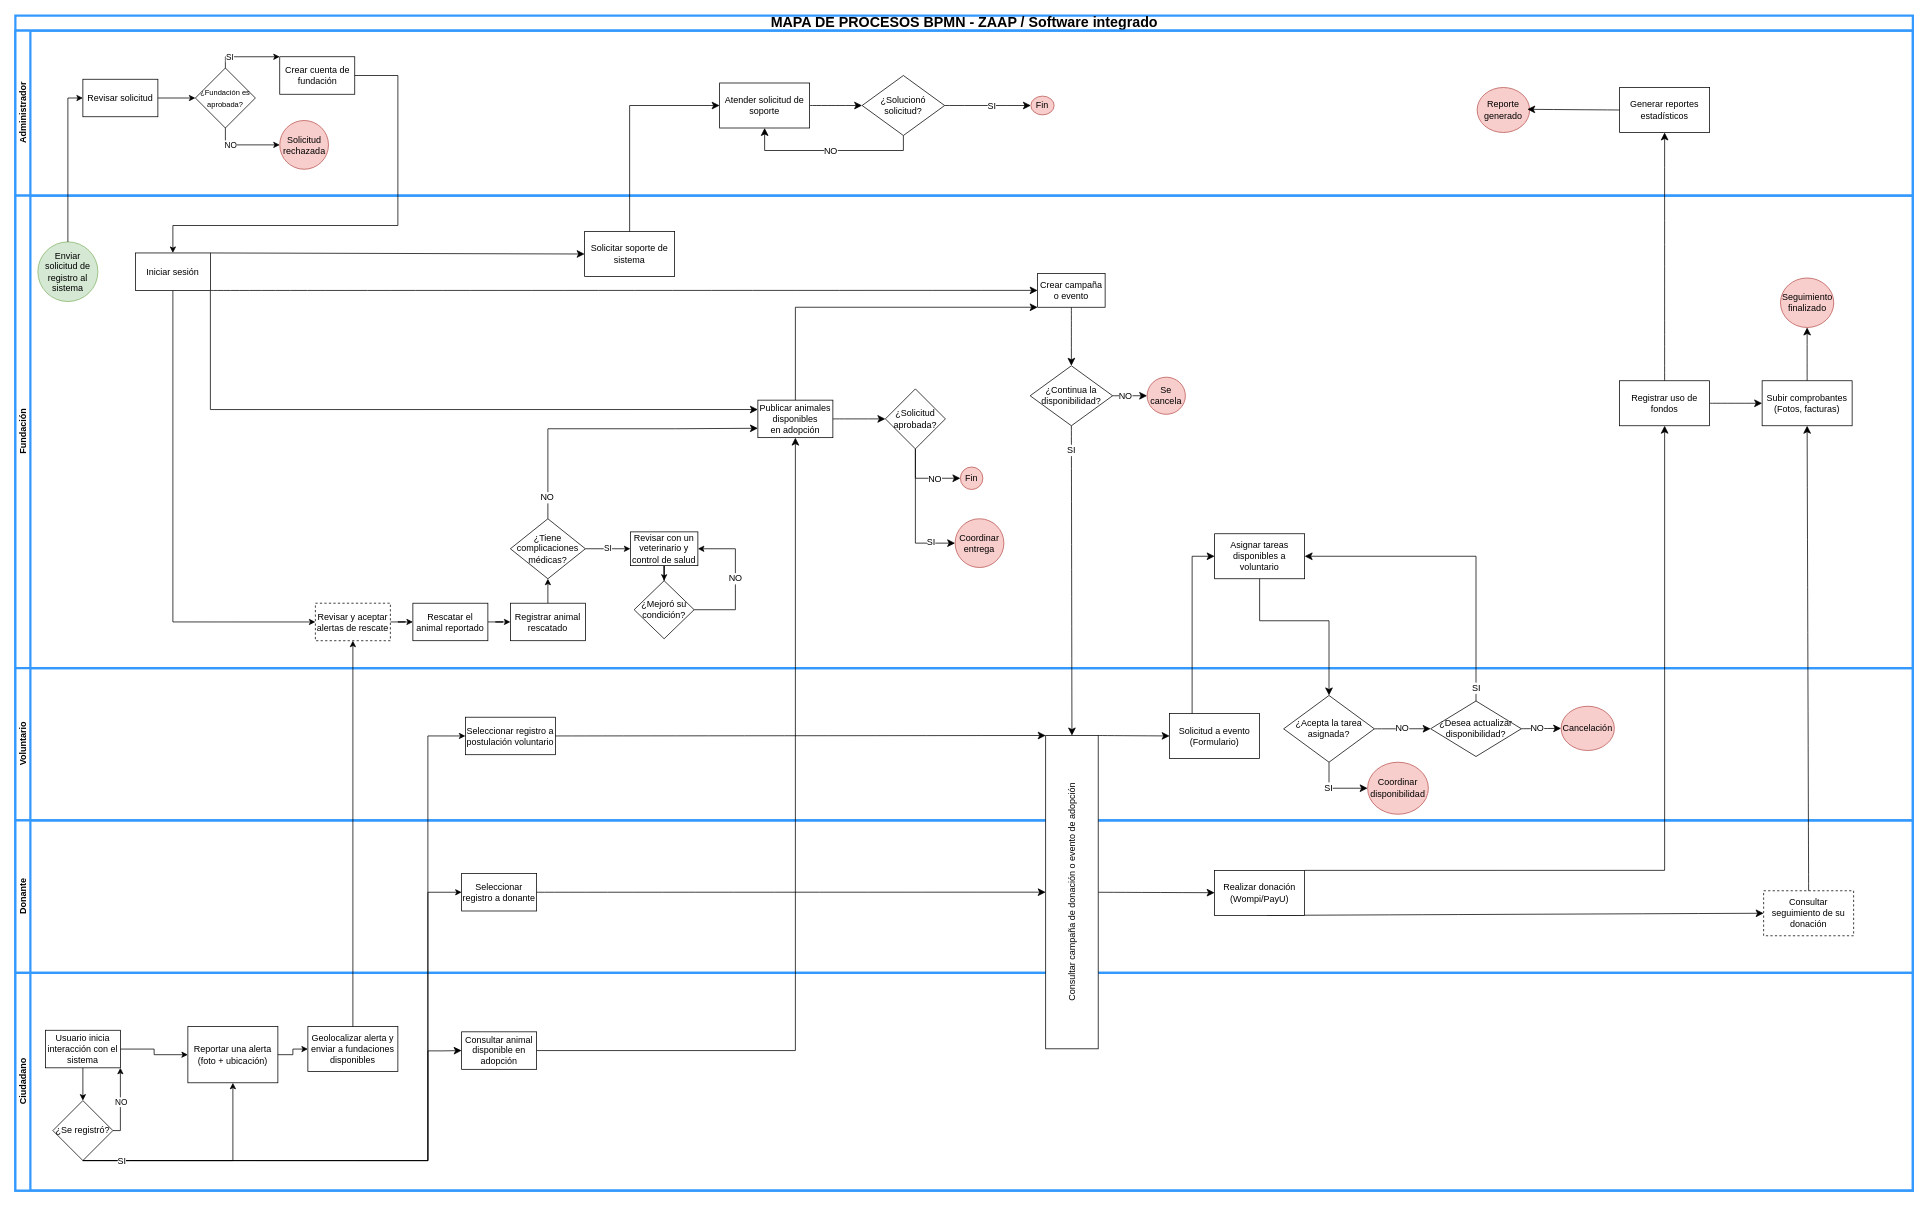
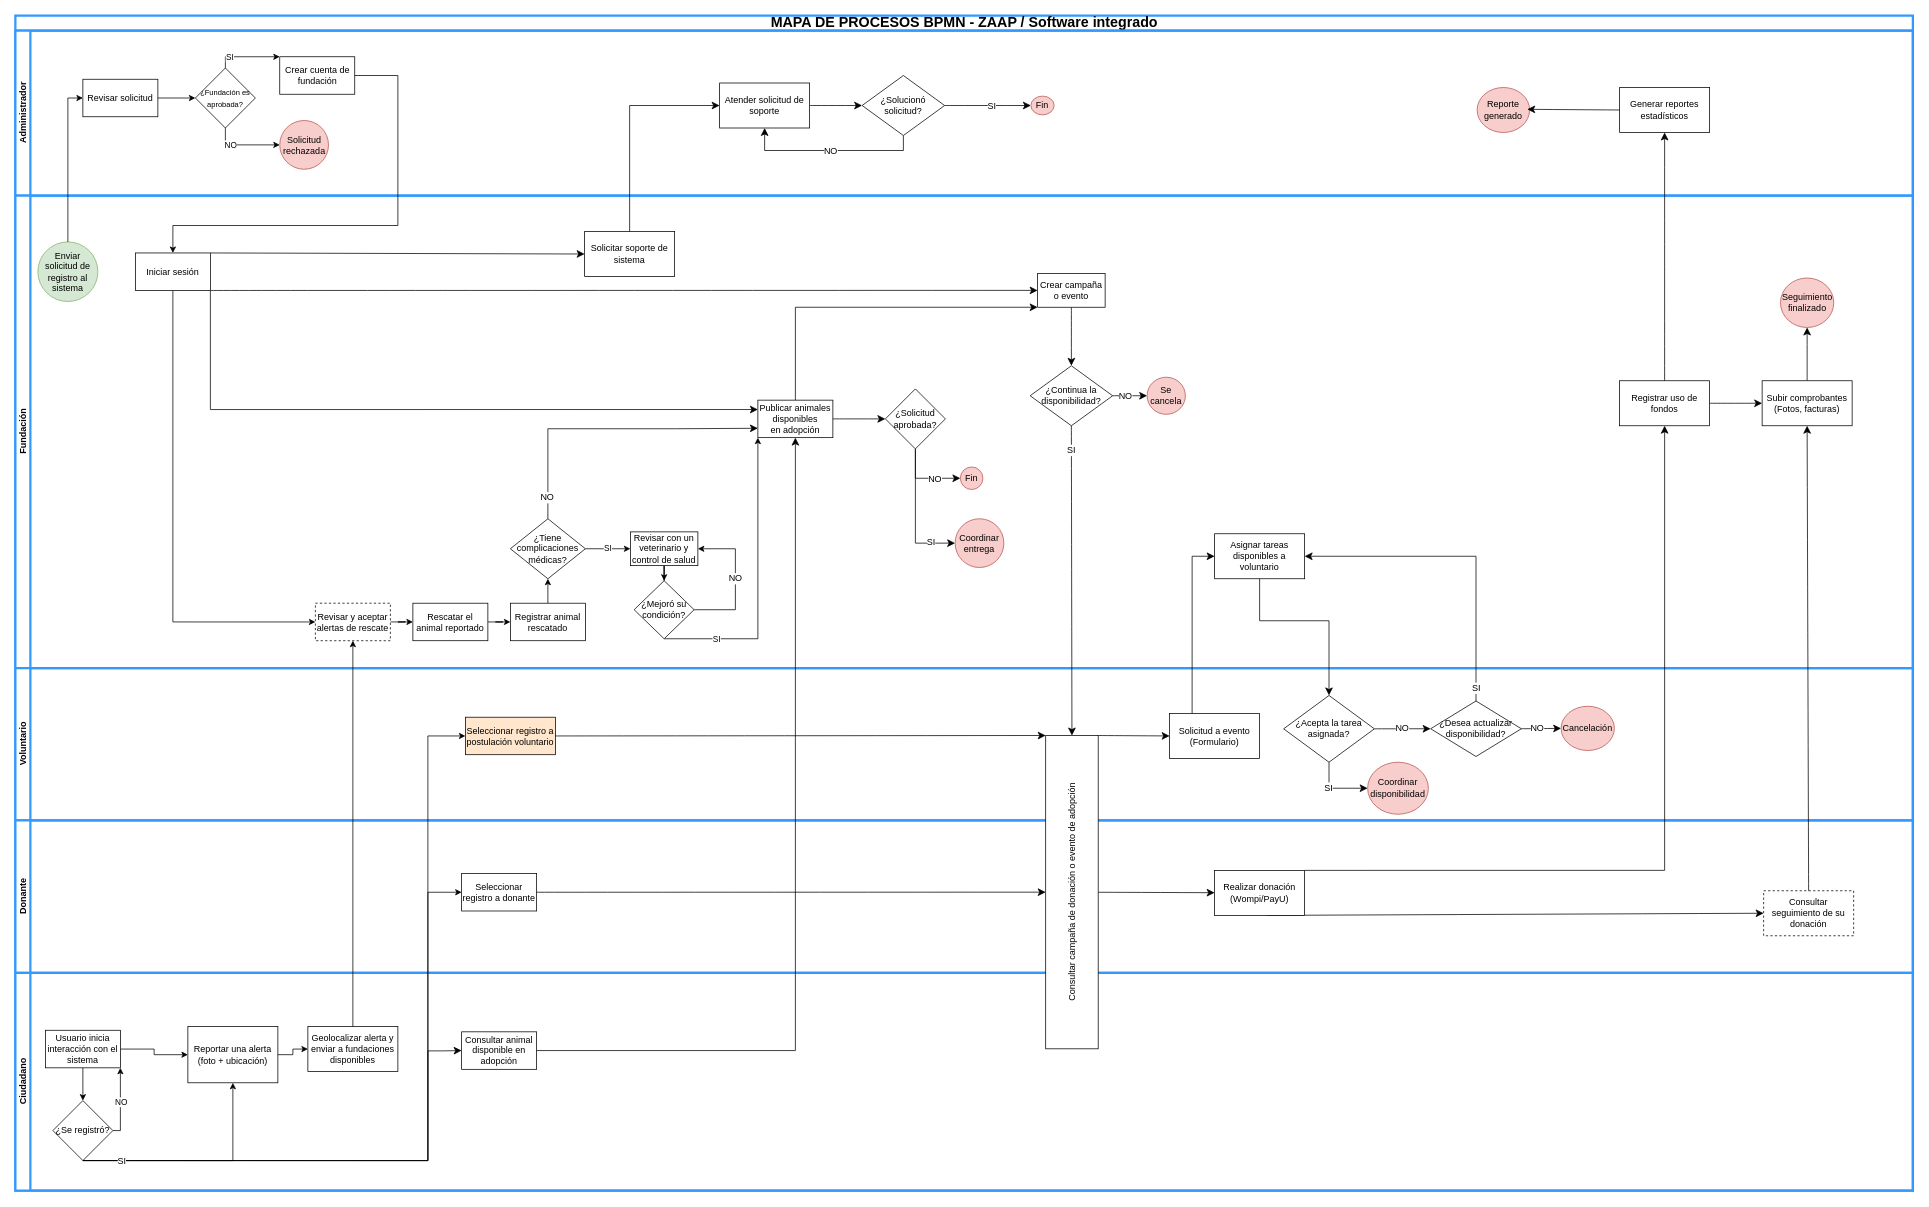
edge "¿Mejoró su condición?" -> "Publicar animales disponibles en adopción": added, label "SI"
node "Seleccionar registro a postulación voluntario": fillcolor #ffffff -> #ffe6cc
